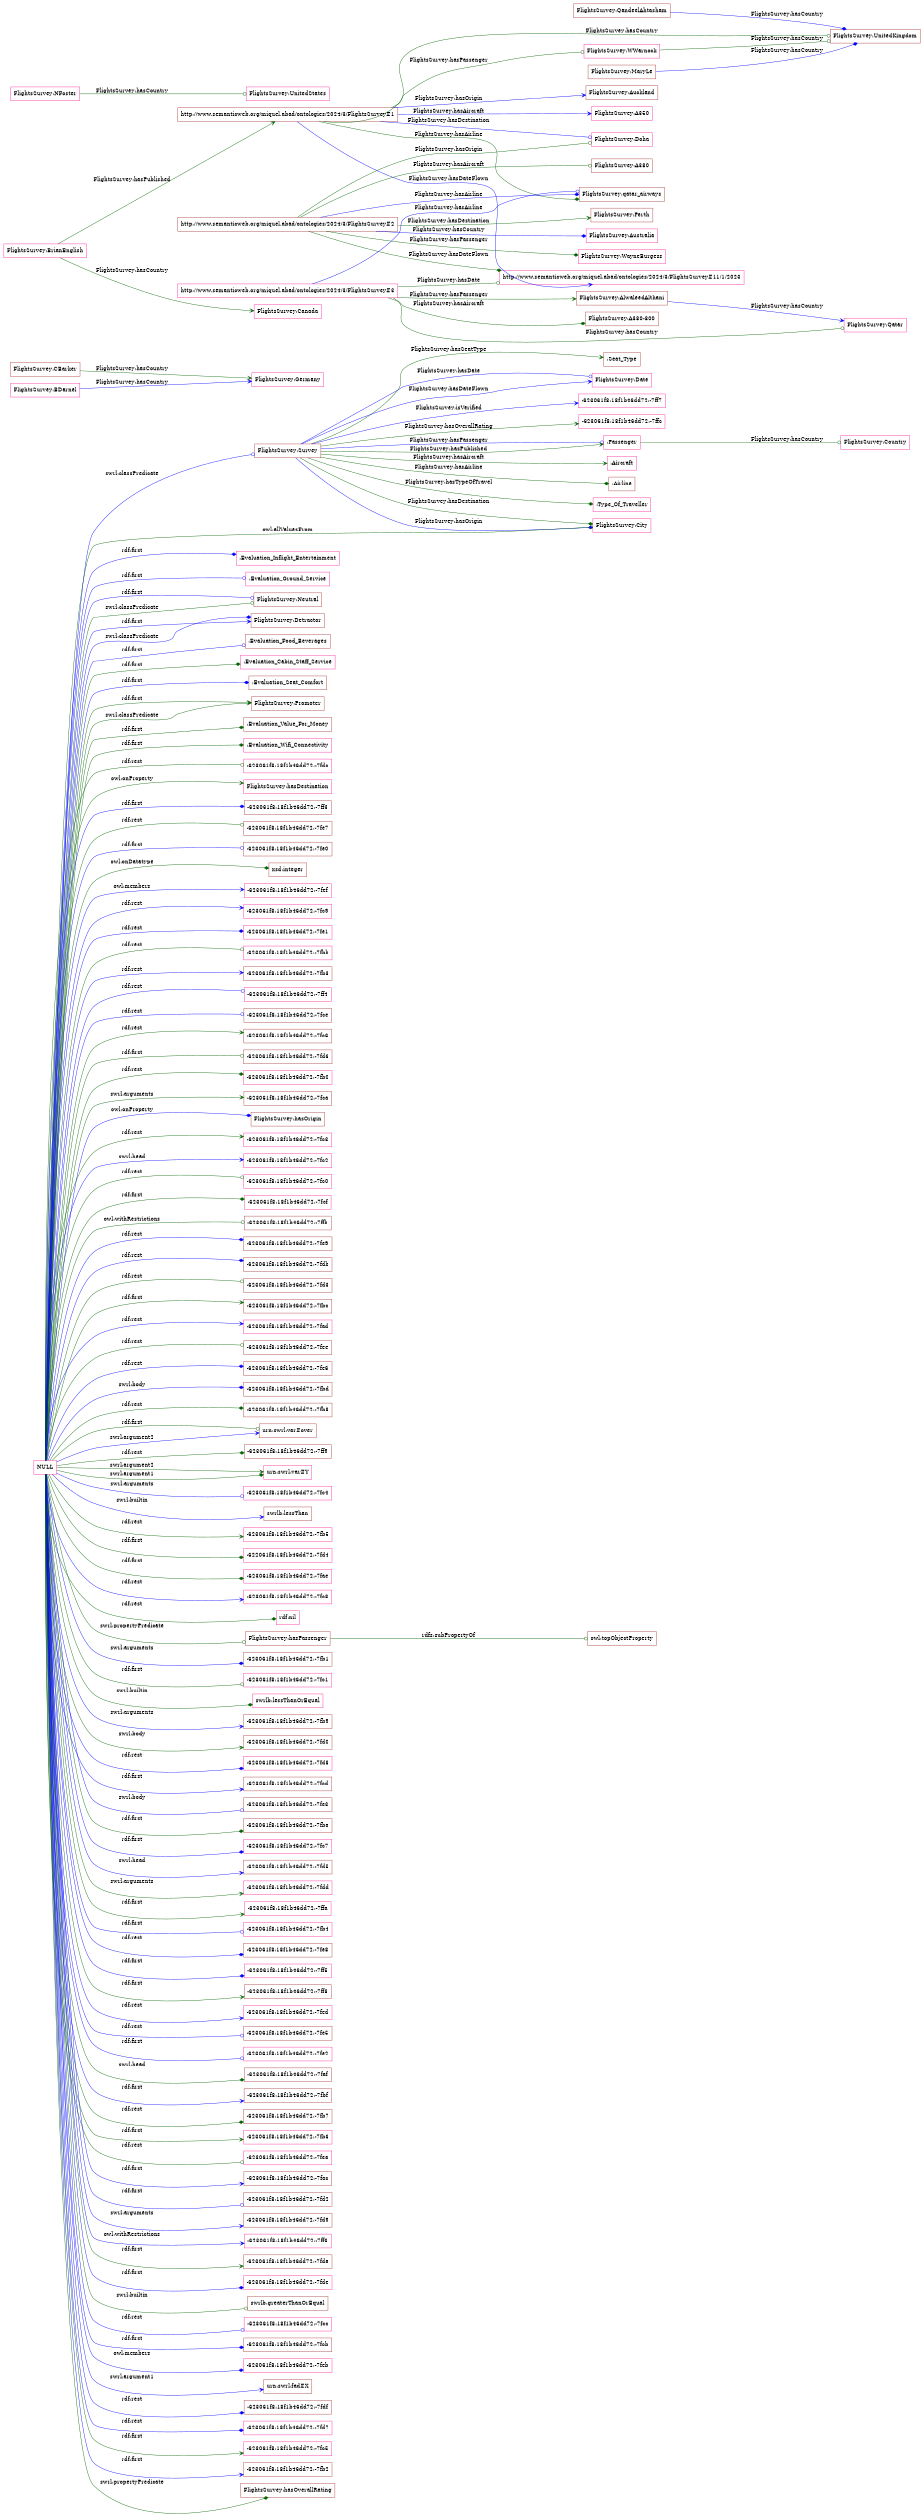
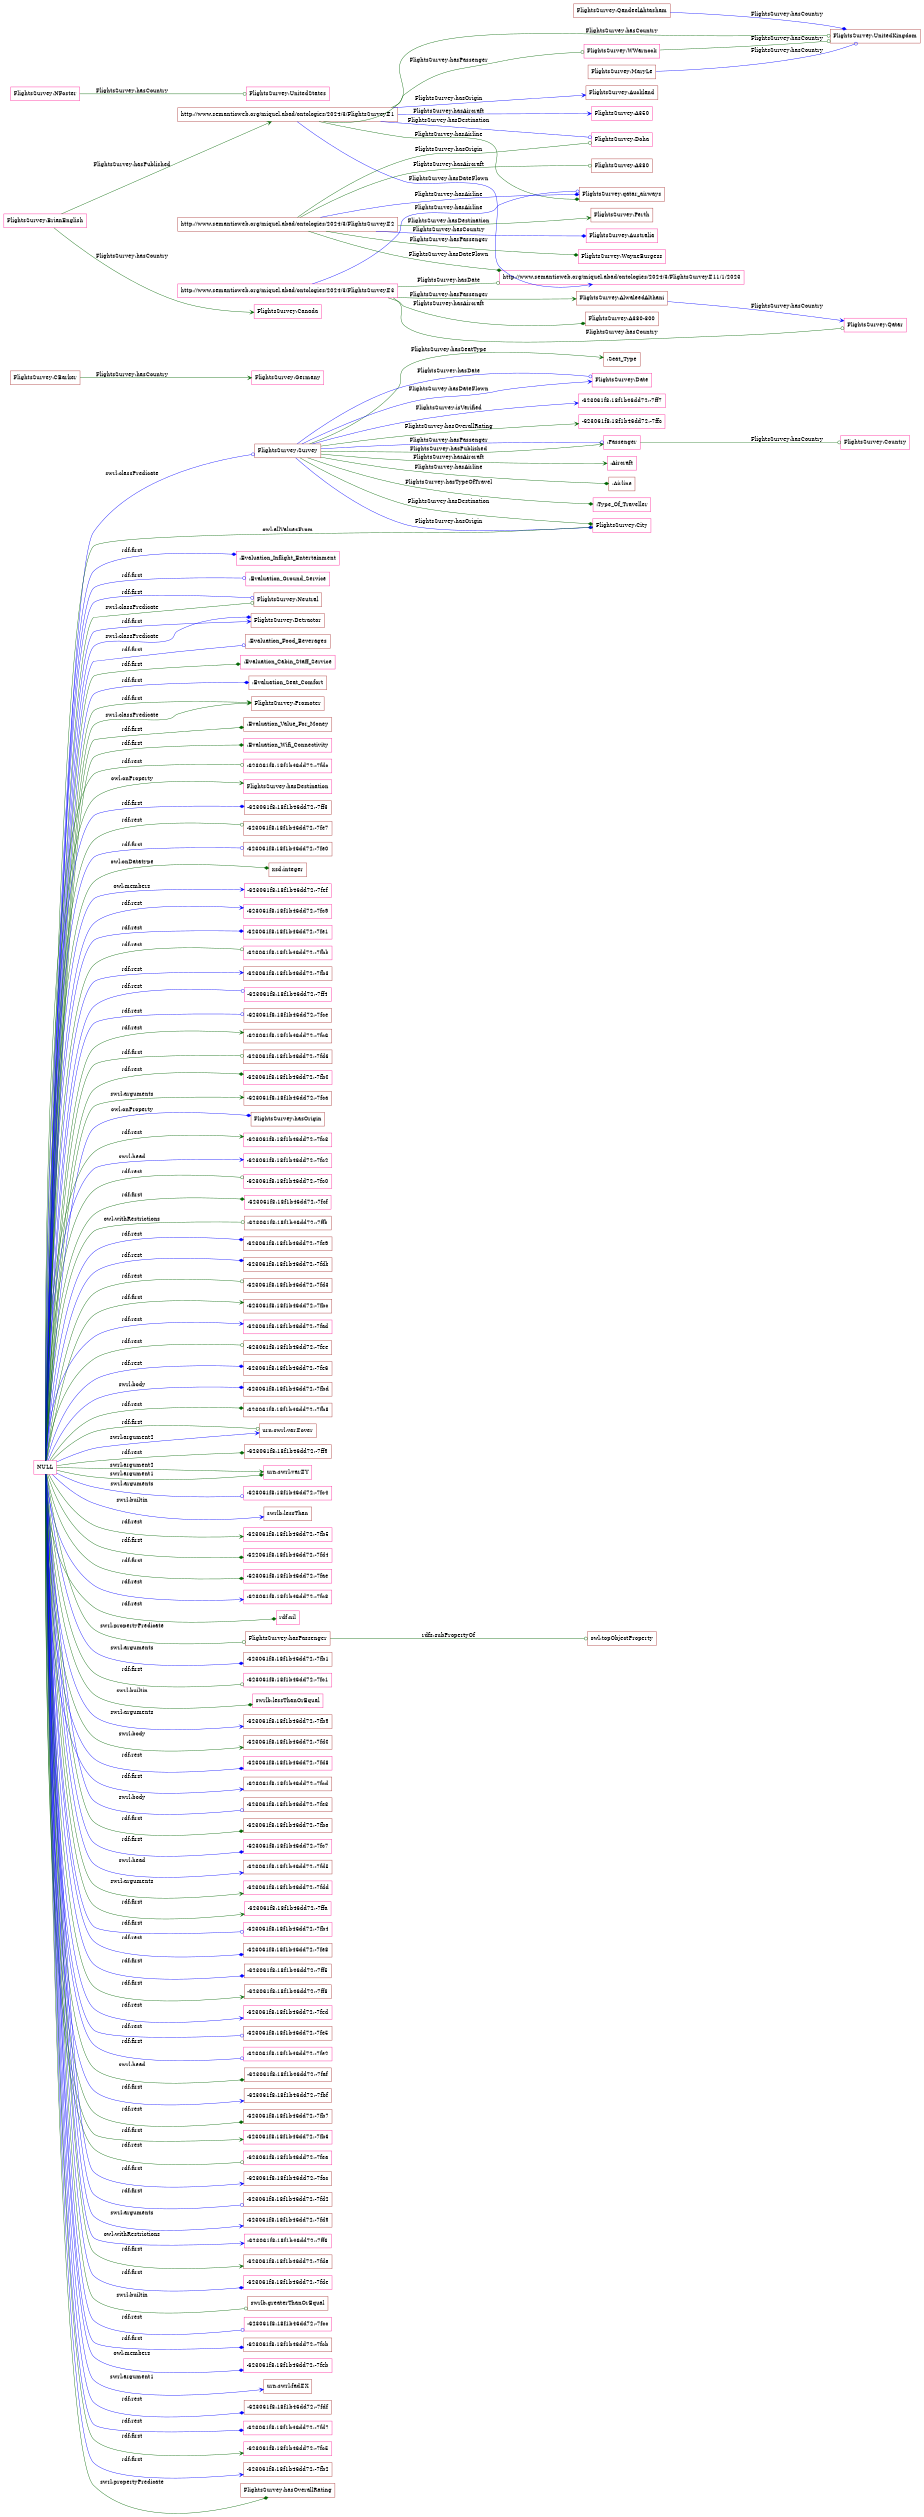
edge "FlightsSurvey:MaryLe" -> "FlightsSurvey:UnitedKingdom": arrowhead diamond -> odot
node "FlightsSurvey:BDarnel": removed
node "-623061f8:18f1b46dd72:-7ff5": color deeppink -> brown
